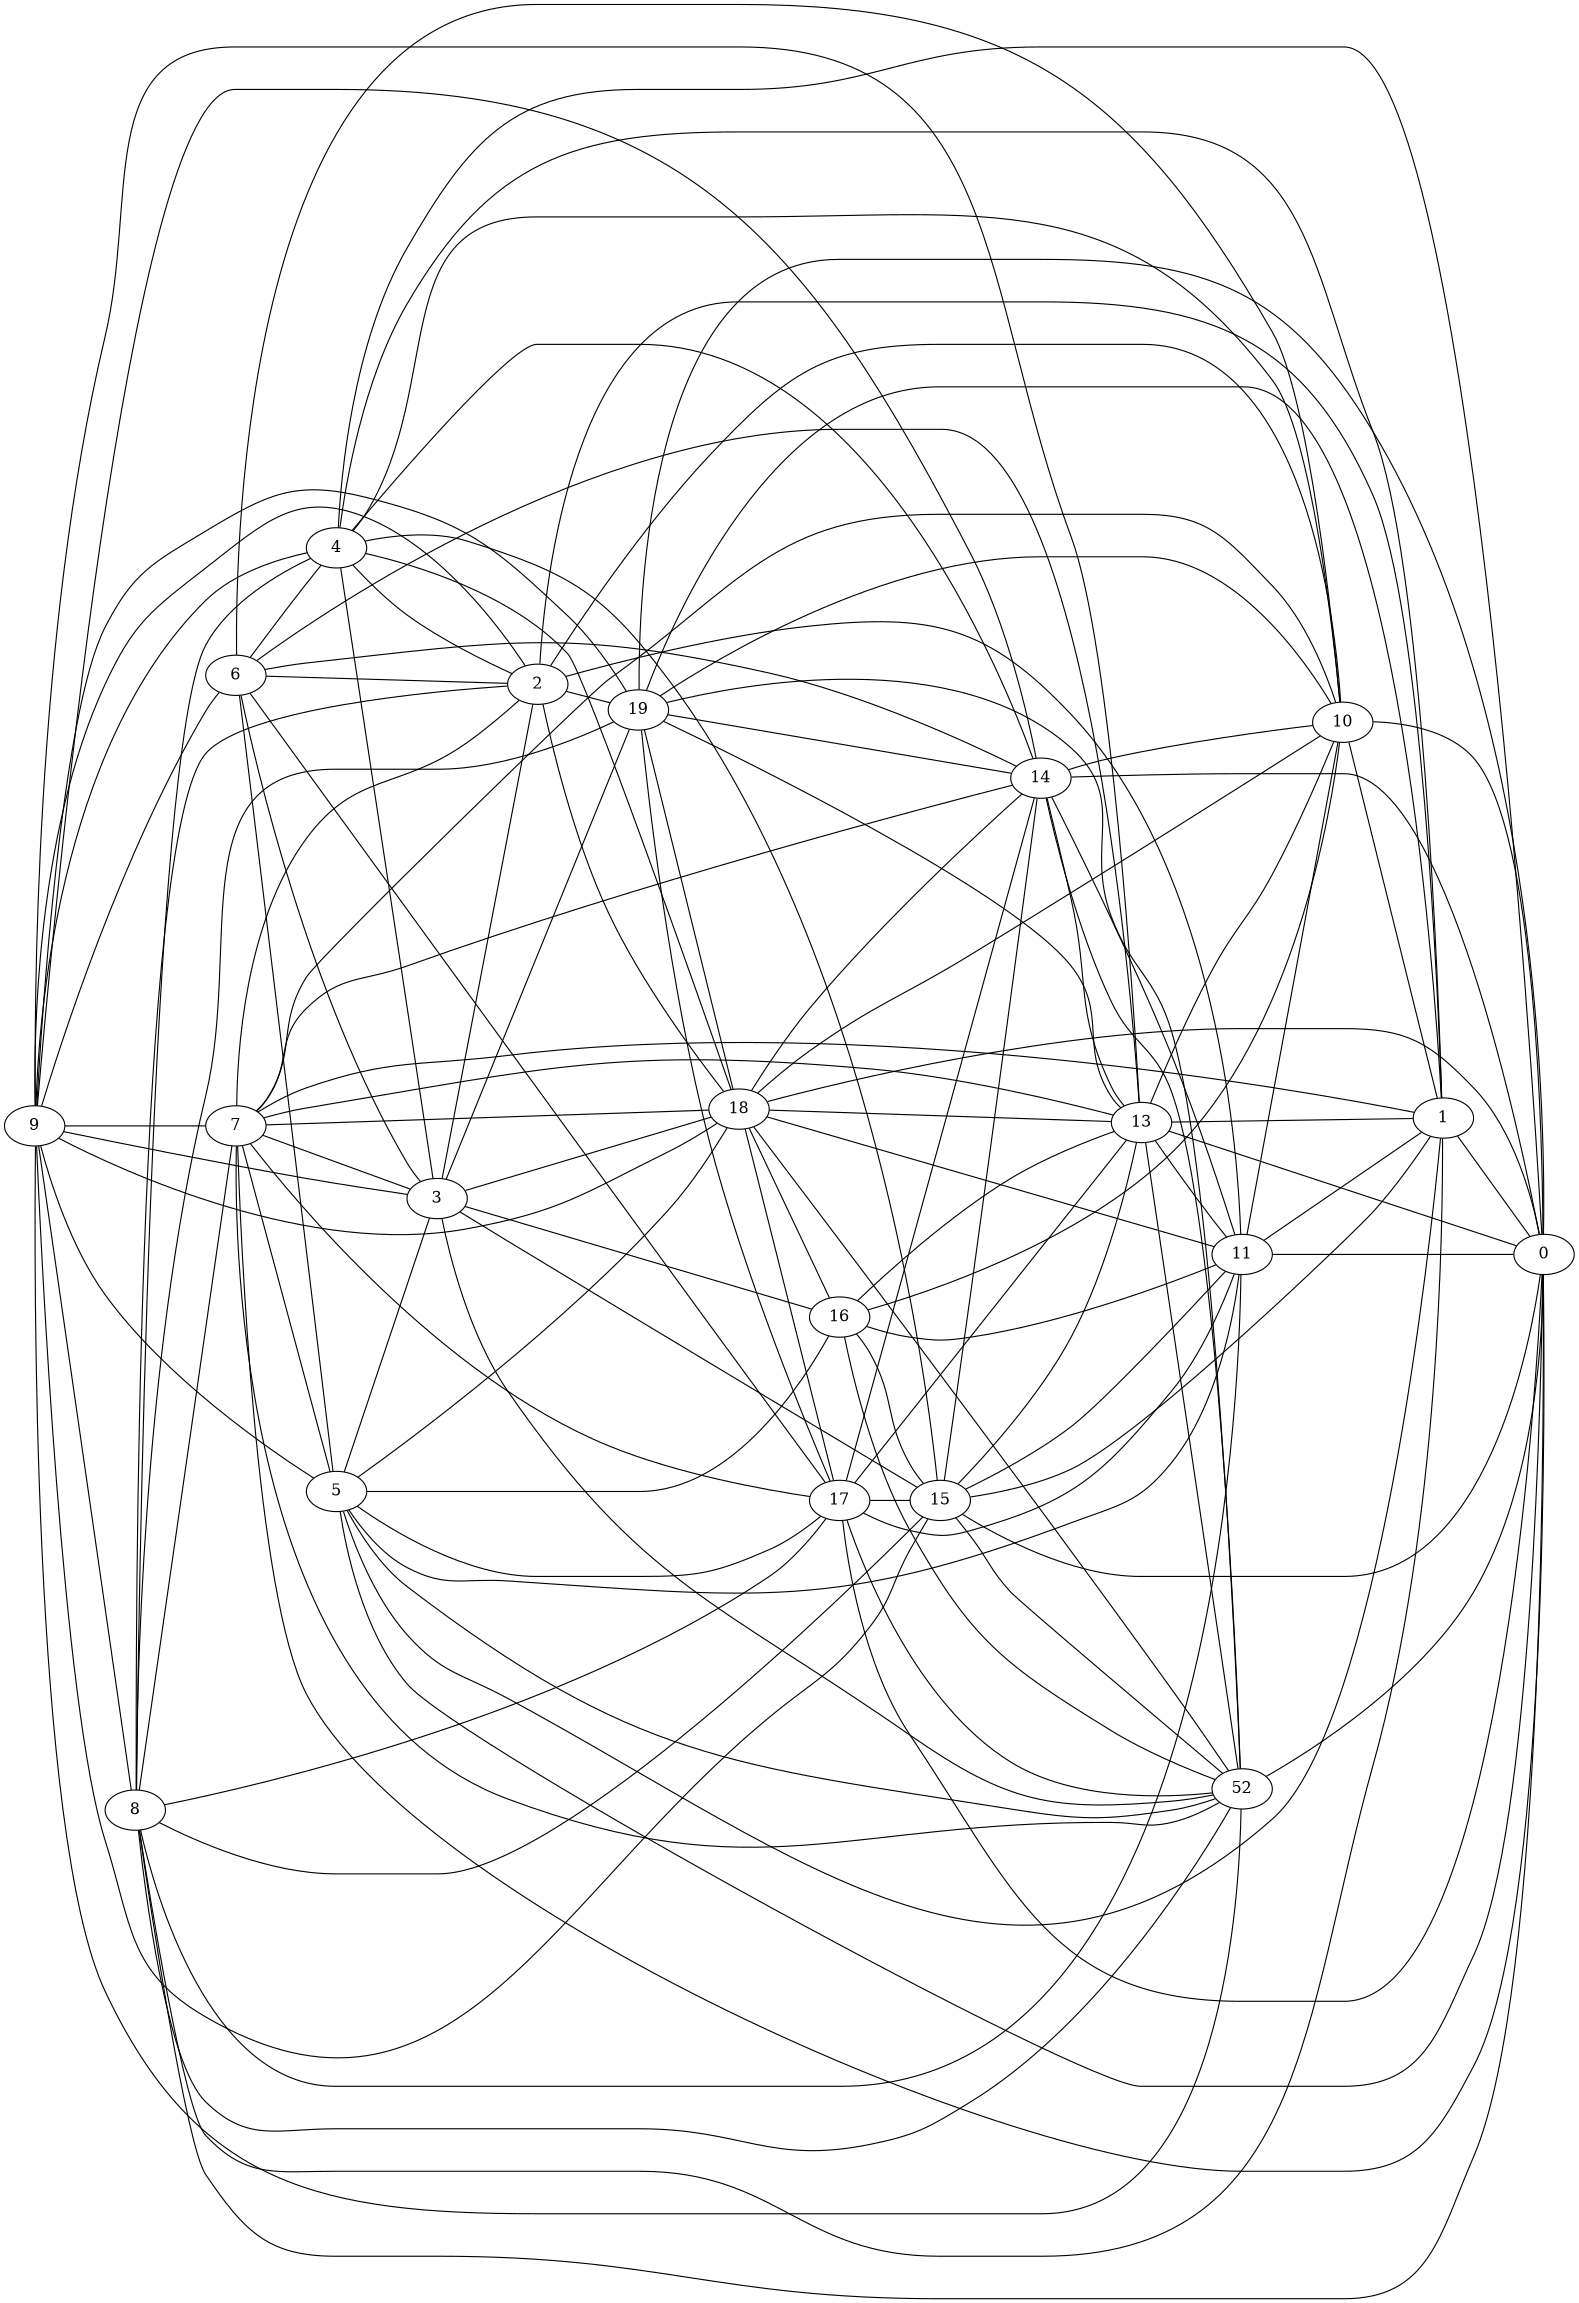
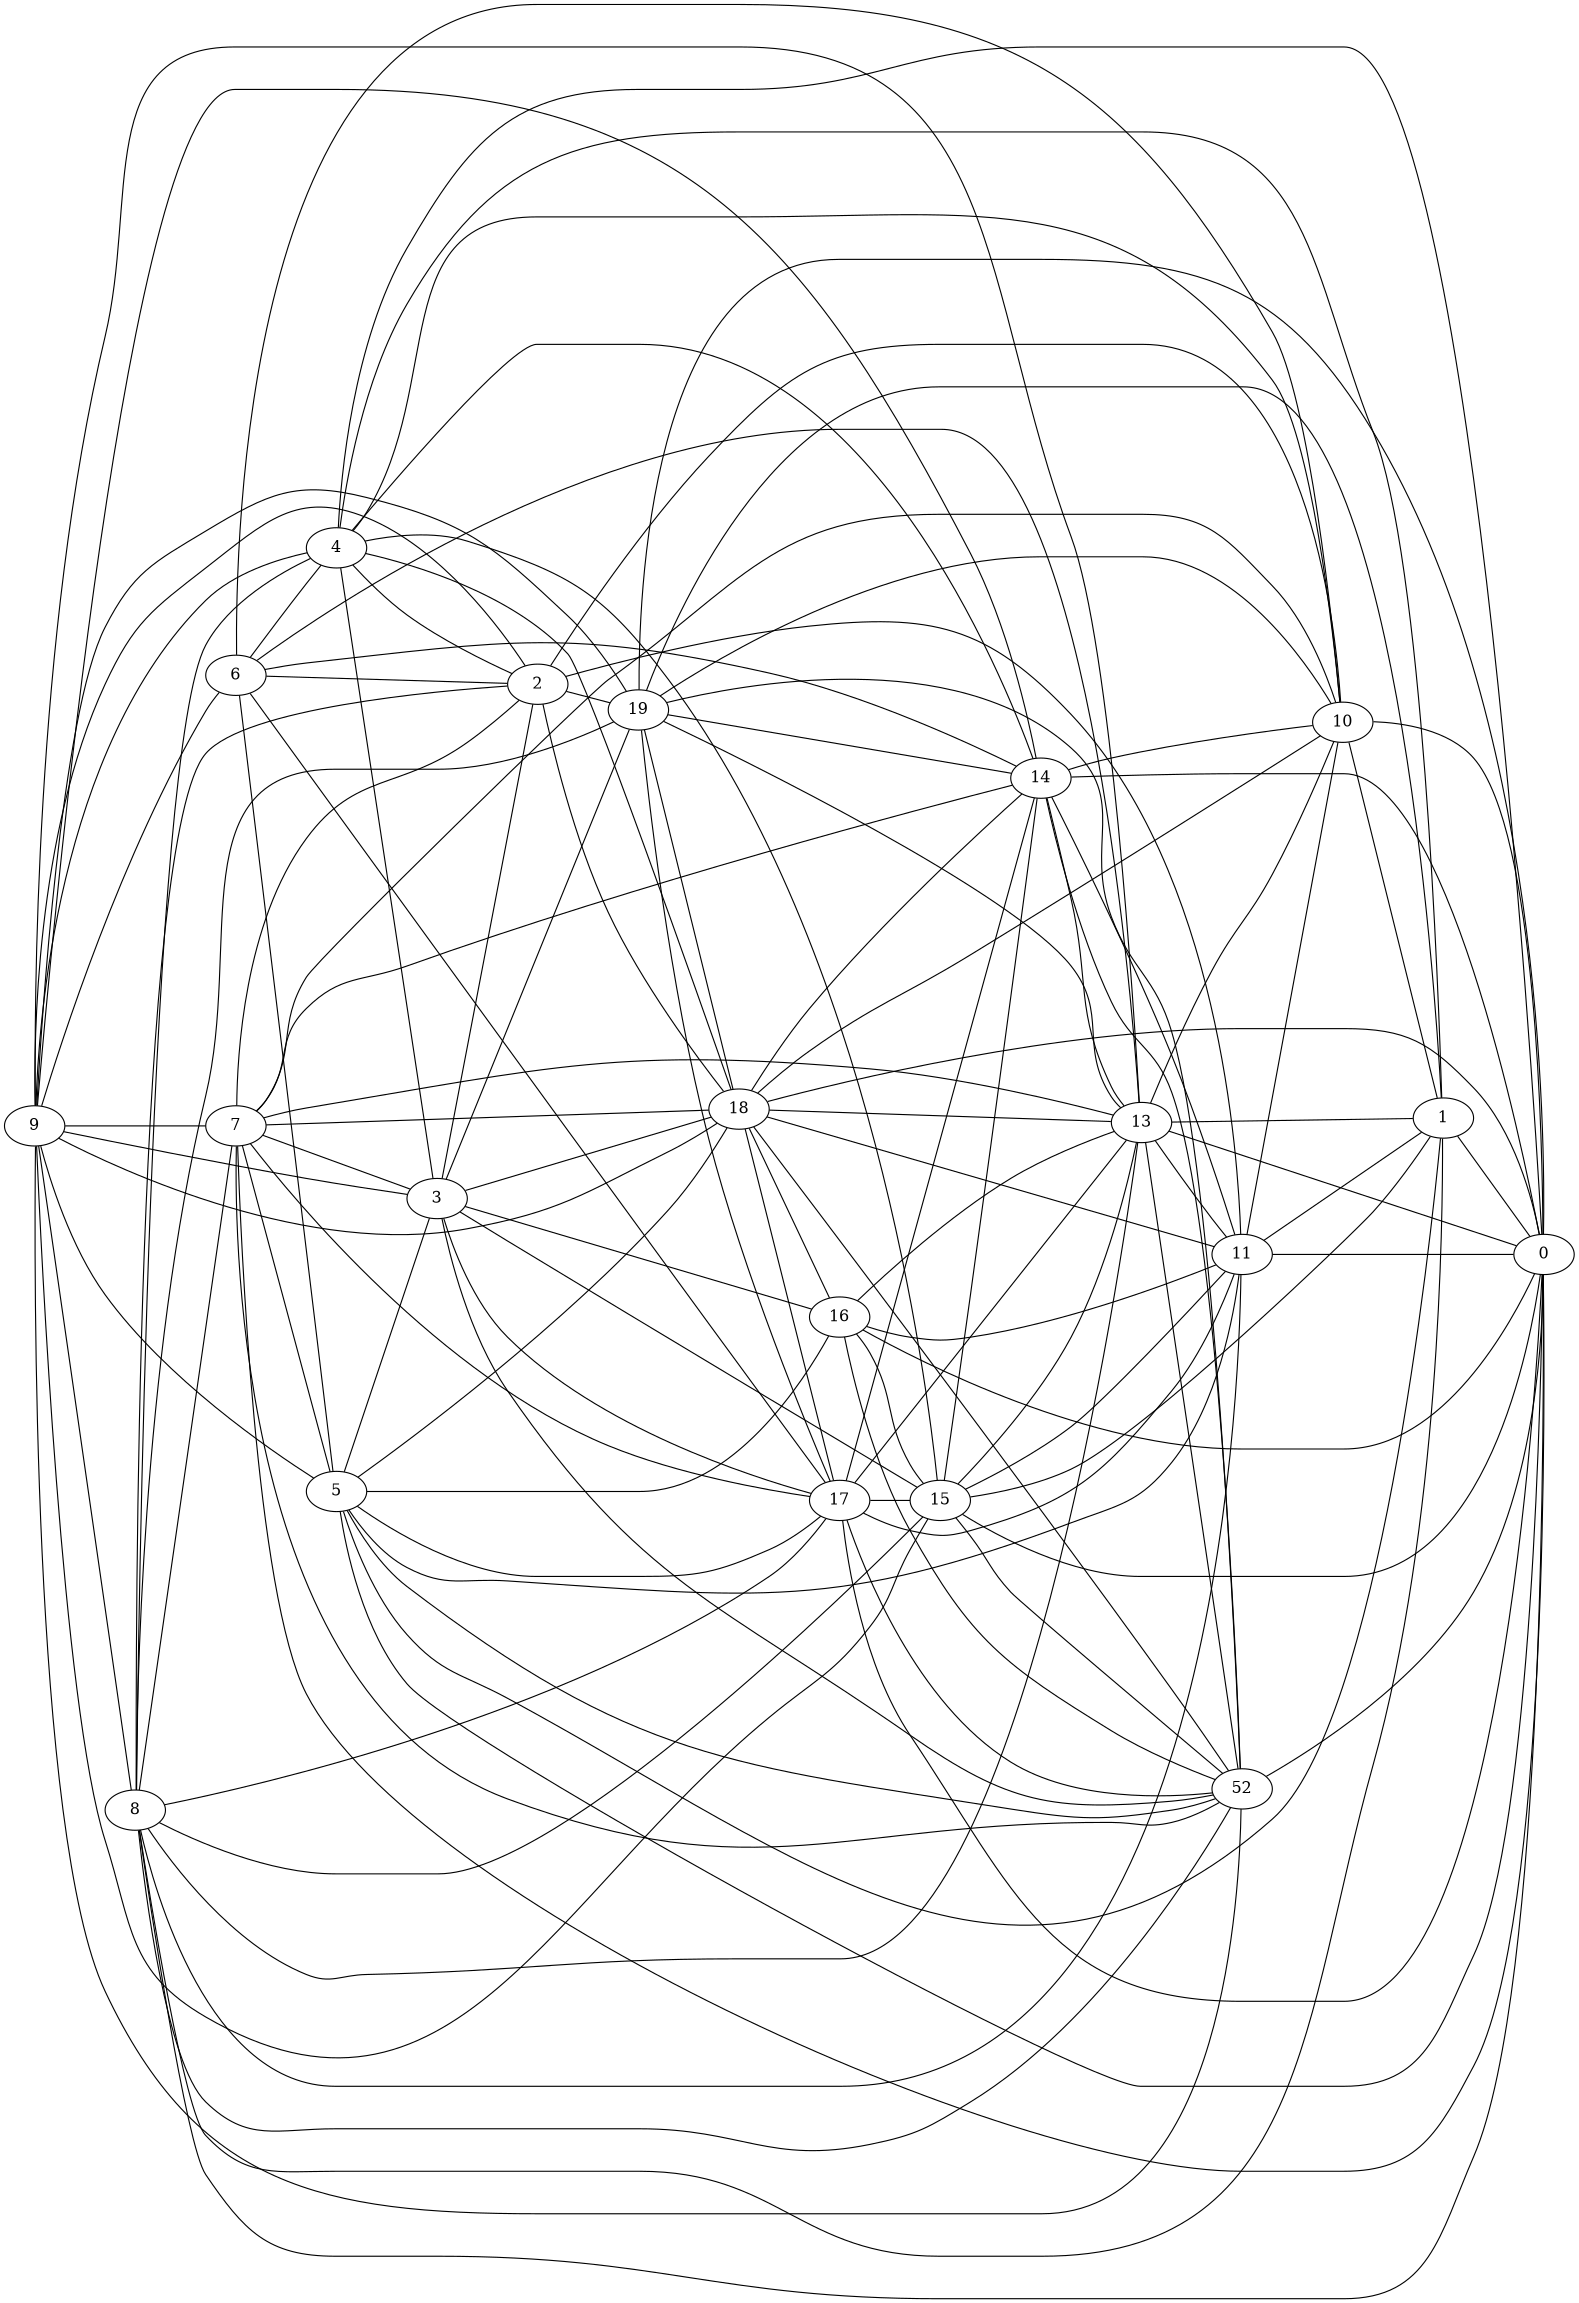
edge "2" -- "1": removed
edge "6" -- "3": now "17" -- "3"
edge "1" -- "7": removed
edge "10" -- "16": now "0" -- "16"
edge "13" -- "8": added
